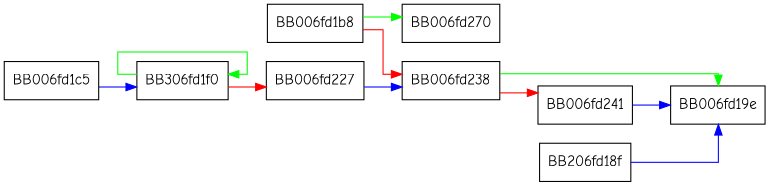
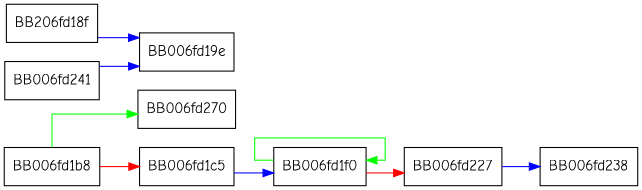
edge "BB006fd1b8" -> "BB006fd238": now "BB006fd1b8" -> "BB006fd1c5"
edge "BB006fd238" -> "BB006fd19e": removed
node "BB306fd1f0": label "BB306fd1f0" -> "BB006fd1f0"
edge "BB006fd238" -> "BB006fd241": removed
